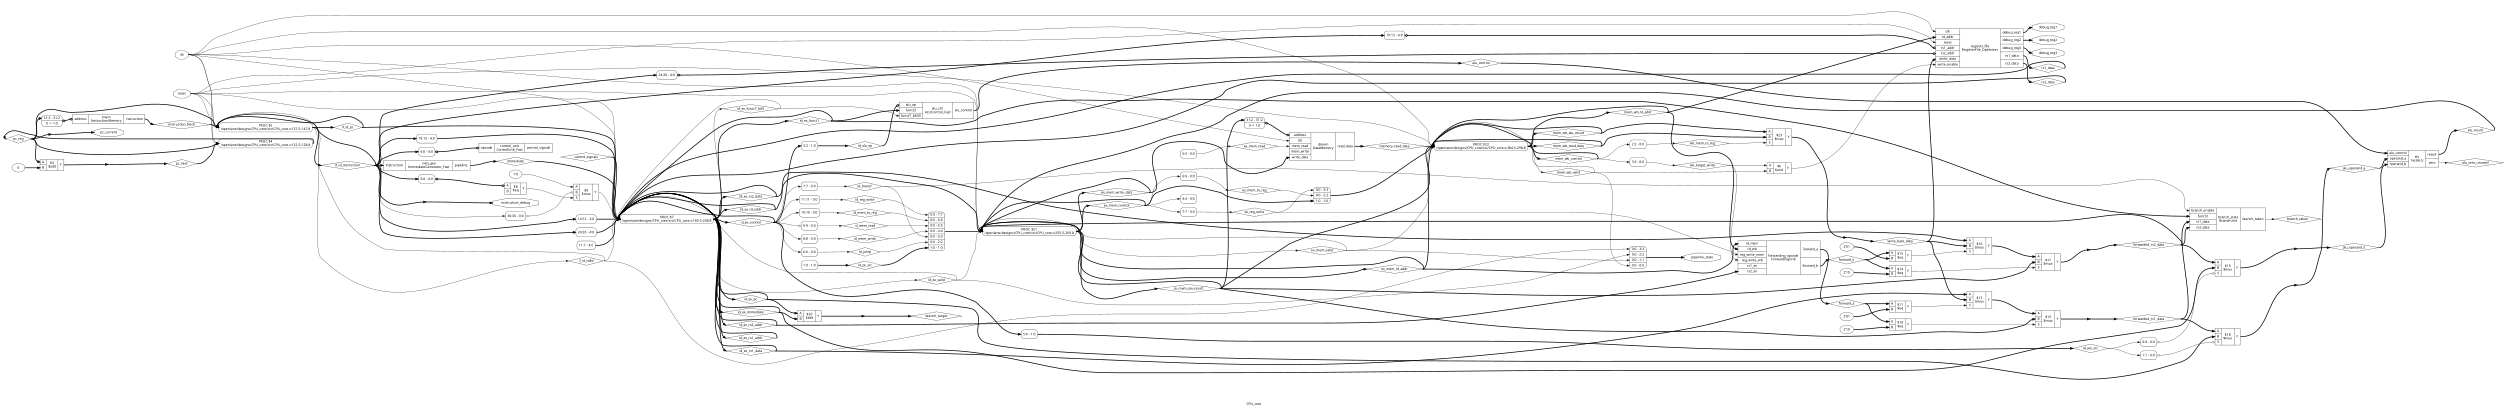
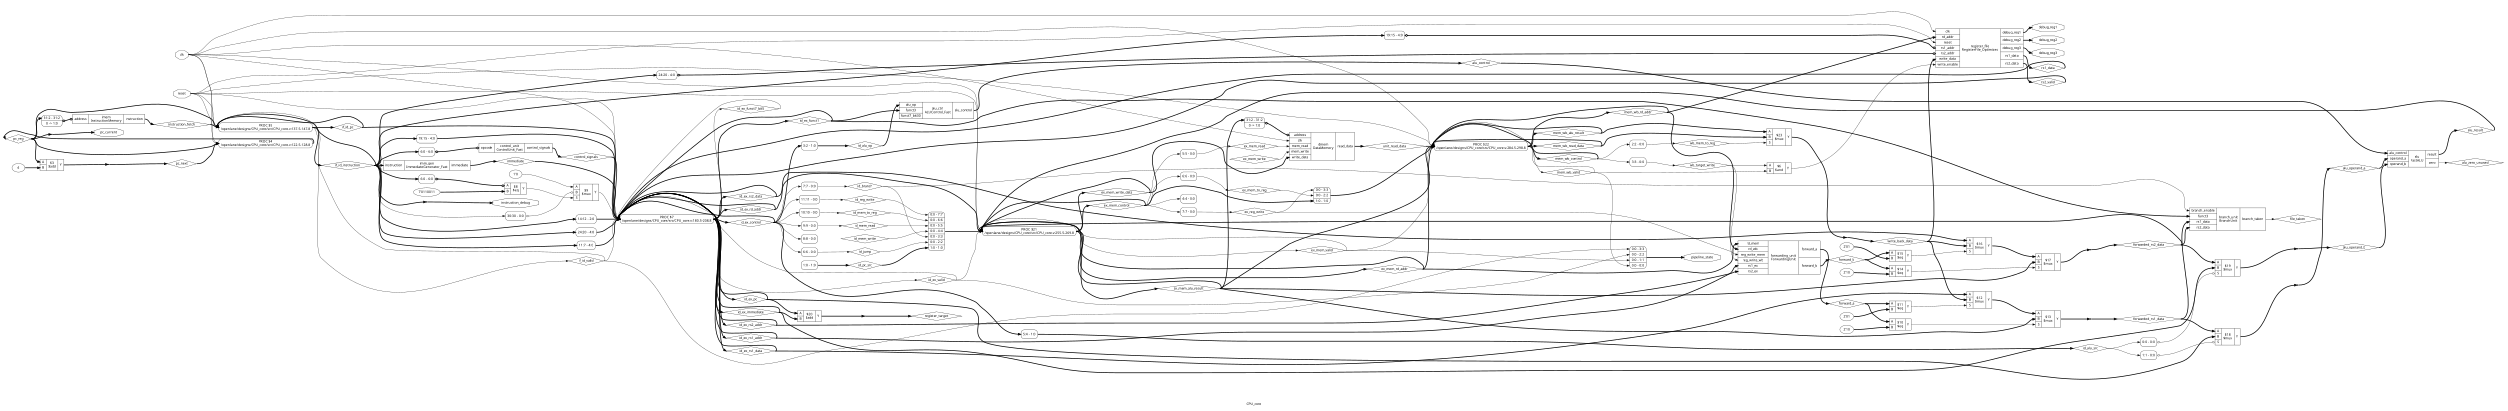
node "rs2_data": label "rs2_data" -> "rs2_valid"
edge "id_ex_funct7_bit5" -> "alu_op": removed
edge "id_alu_op" -> "alu_op": arrowhead odiamond -> normal
node "memory_read_data": label "memory_read_data" -> "unit_read_data"
edge "opcode" -> "control_signals": added
node "ex_mem_write": added
node "instruction": text "pipeline" -> "immediate"
edge "ex_mem_control" -> "5:5 - 0:0": added
node "7'0110011": added
node "branch_enable": text "branch_state" -> "branch_unit"
node "branch_taken": label "branch_taken" -> "file_taken"
edge "id_ex_control" -> "9:9 - 0:0": arrowhead odiamond -> normal
edge "8:8 - 0:0" -> "id_mem_write": removed
edge "if_id_instruction" -> "11:7 - 4:0": added
node "rd_mem": text "forwarding_opcode" -> "forwarding_unit"
node "branch_target": label "branch_target" -> "register_target"
edge "id_ex_rs1_addr" -> "rd_mem": added
